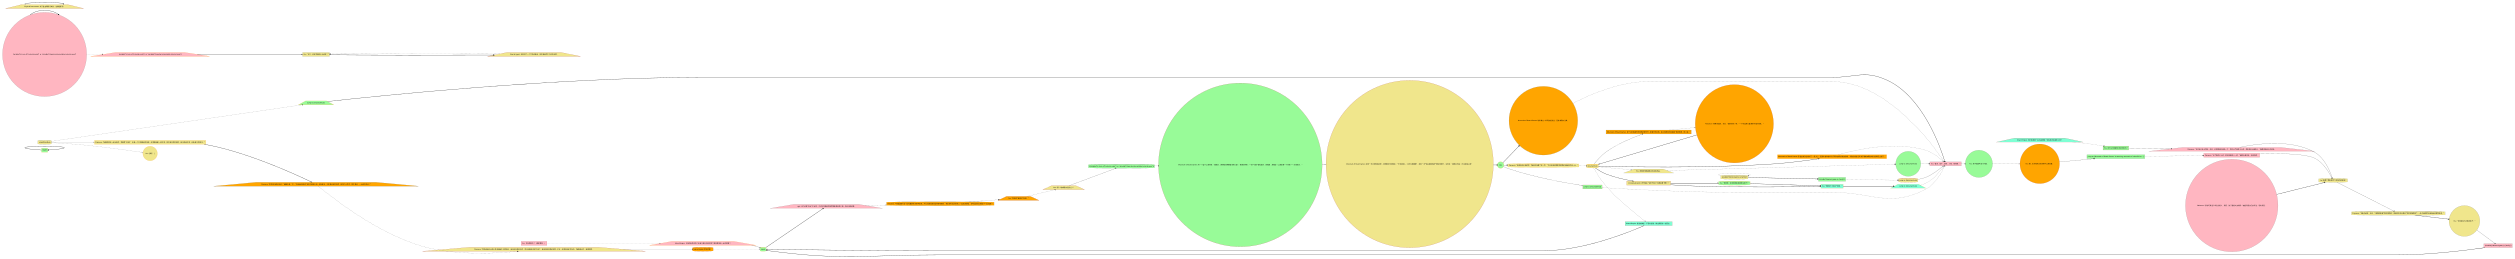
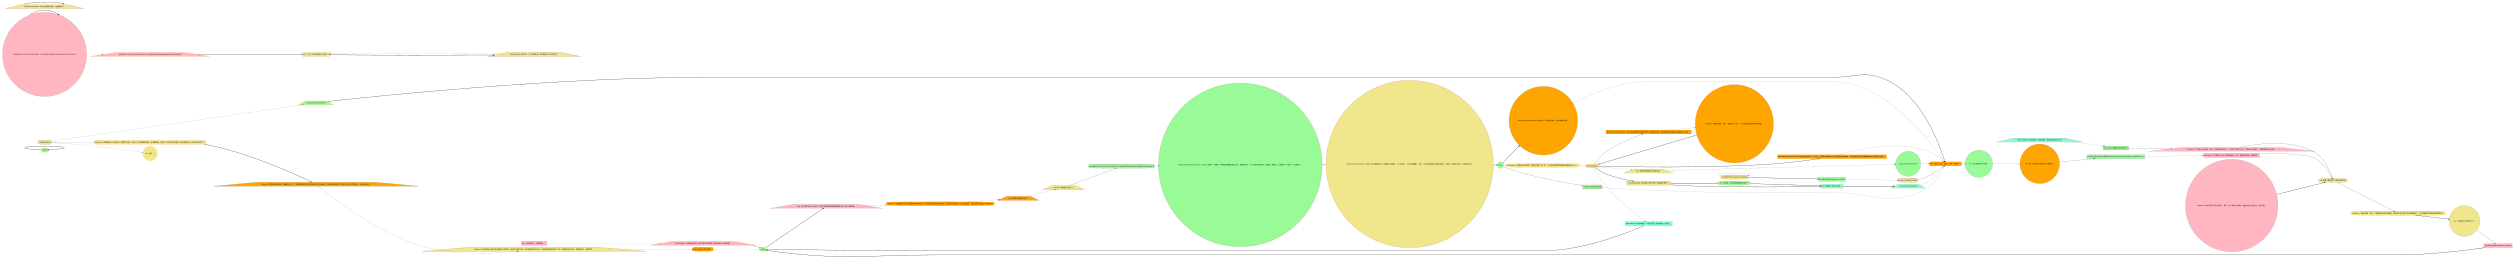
node "You: “是的。孩子，朋友，小妞。我都有。”": fillcolor lightpink -> orange
